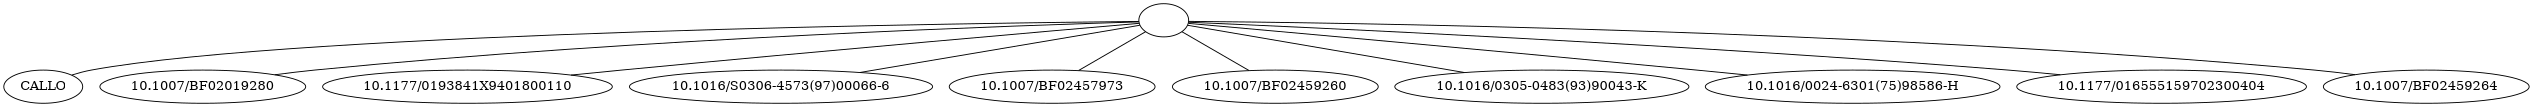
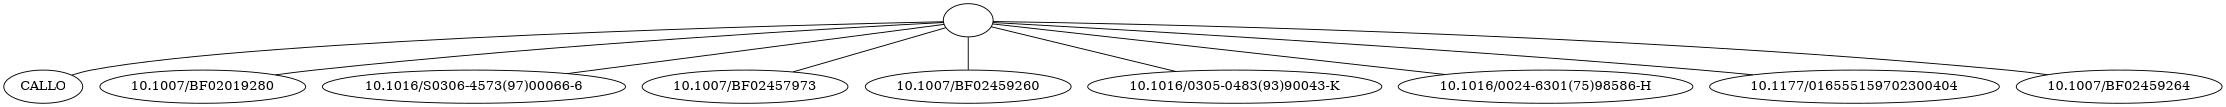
node "10.1177/0193841X9401800110": removed
